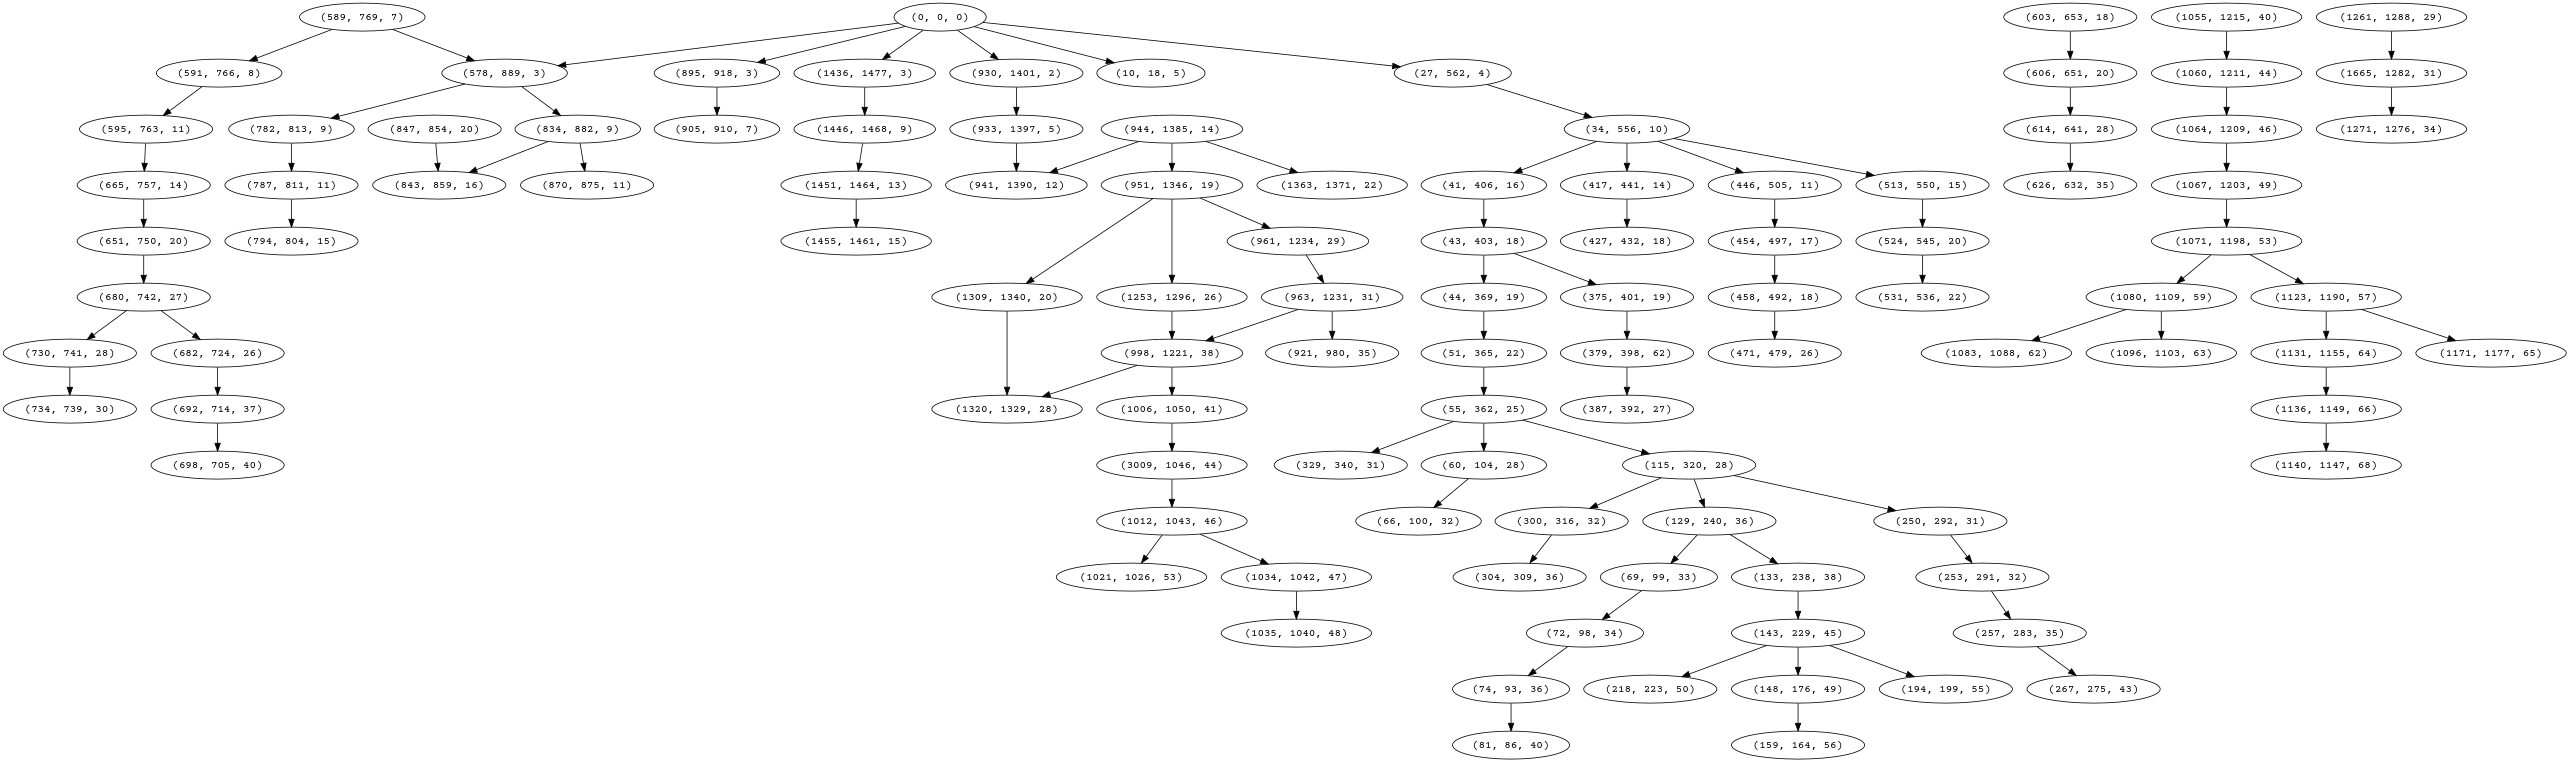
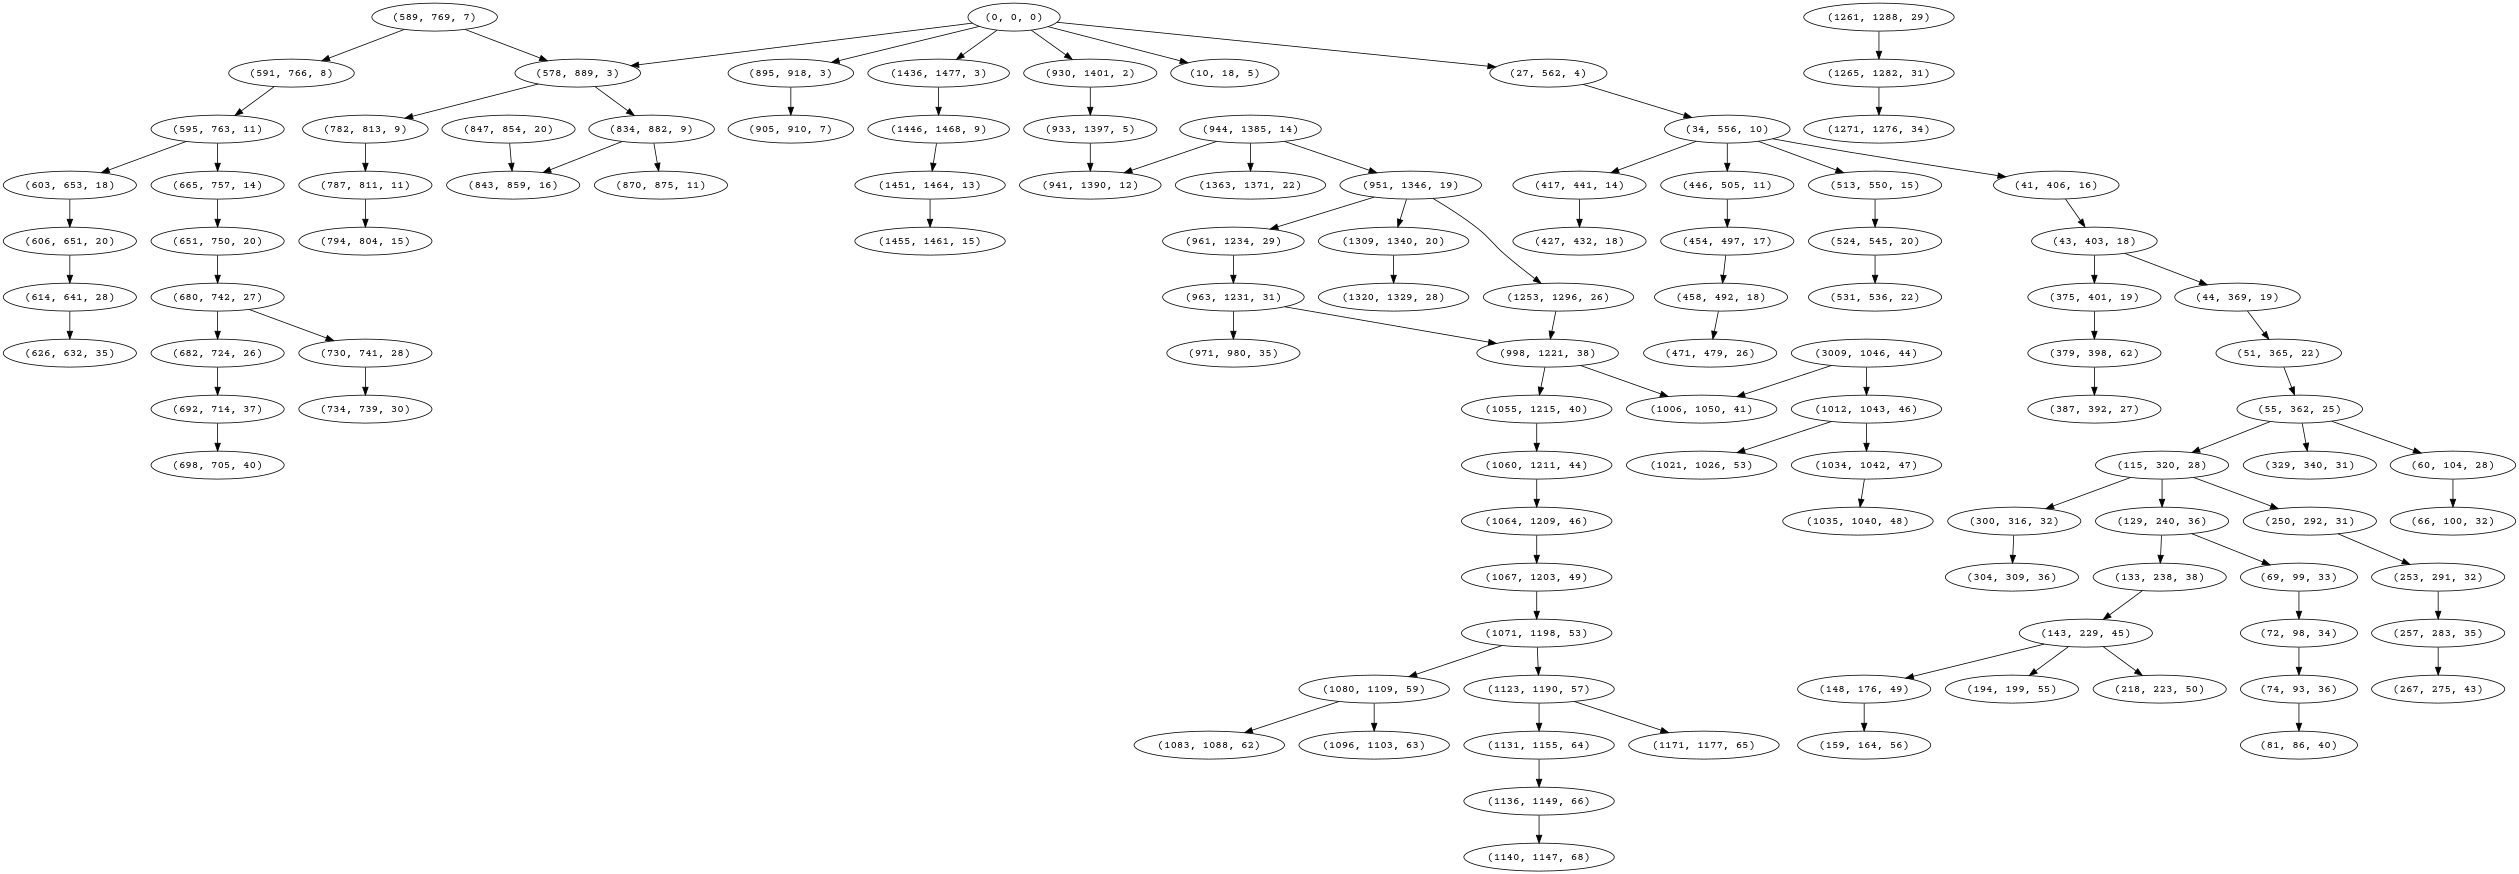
node "(1665, 1282, 31)": label "(1665, 1282, 31)" -> "(1265, 1282, 31)"
edge "(595, 763, 11)" -> "(603, 653, 18)": added
node "(921, 980, 35)": label "(921, 980, 35)" -> "(971, 980, 35)"
edge "(998, 1221, 38)" -> "(1320, 1329, 28)": now "(998, 1221, 38)" -> "(1055, 1215, 40)"
edge "(1006, 1050, 41)" -> "(3009, 1046, 44)": reversed
